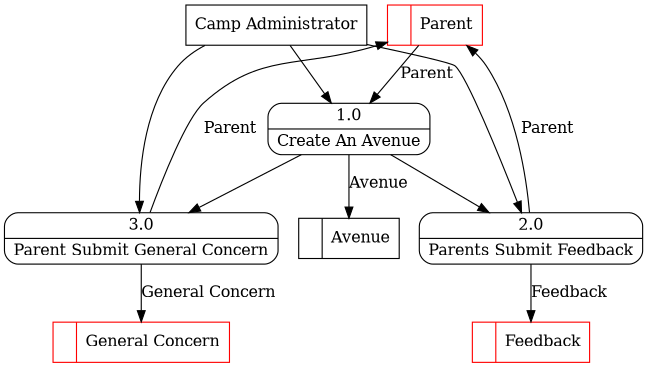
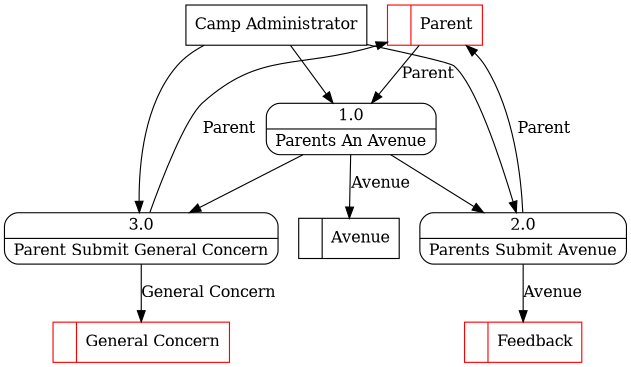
node "1.0": text "Create An Avenue" -> "Parents An Avenue"
node "2.0": text "Parents Submit Feedback" -> "Parents Submit Avenue"
edge "2.0" -> "Feedback": label "Feedback" -> "Avenue"
